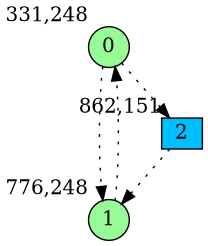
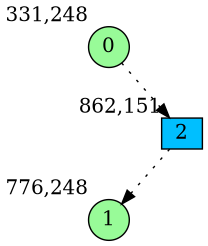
edge "0 331,248" -> "1 776,248": removed
edge "1 776,248" -> "0 331,248": removed
